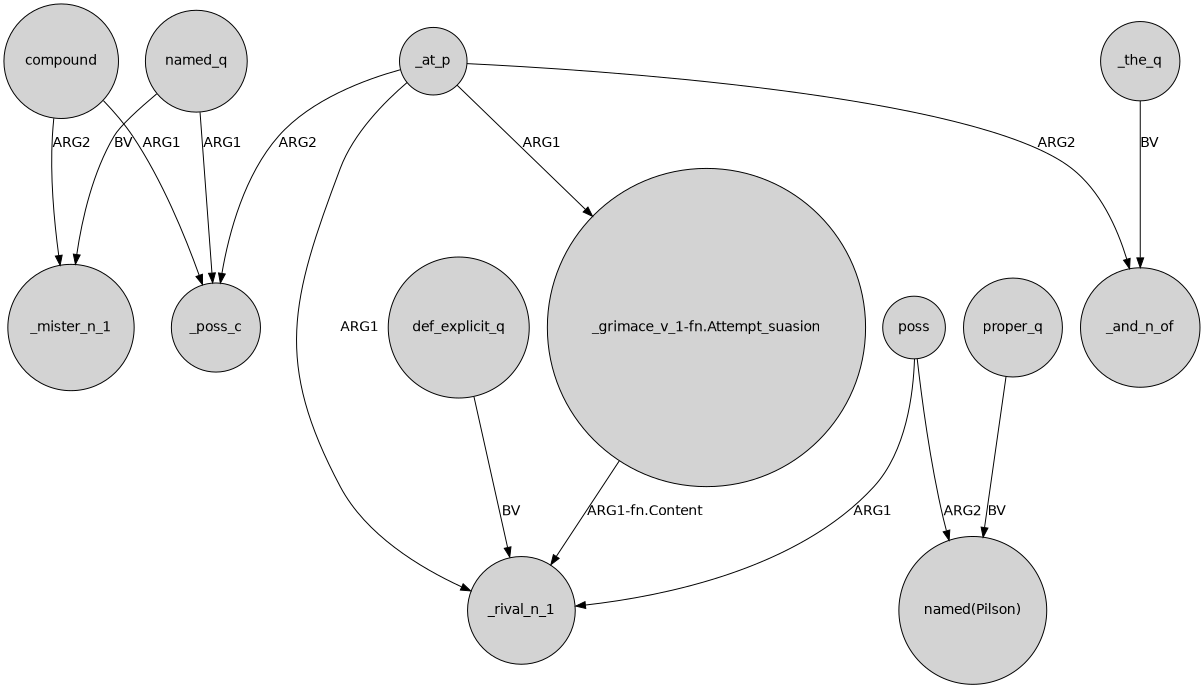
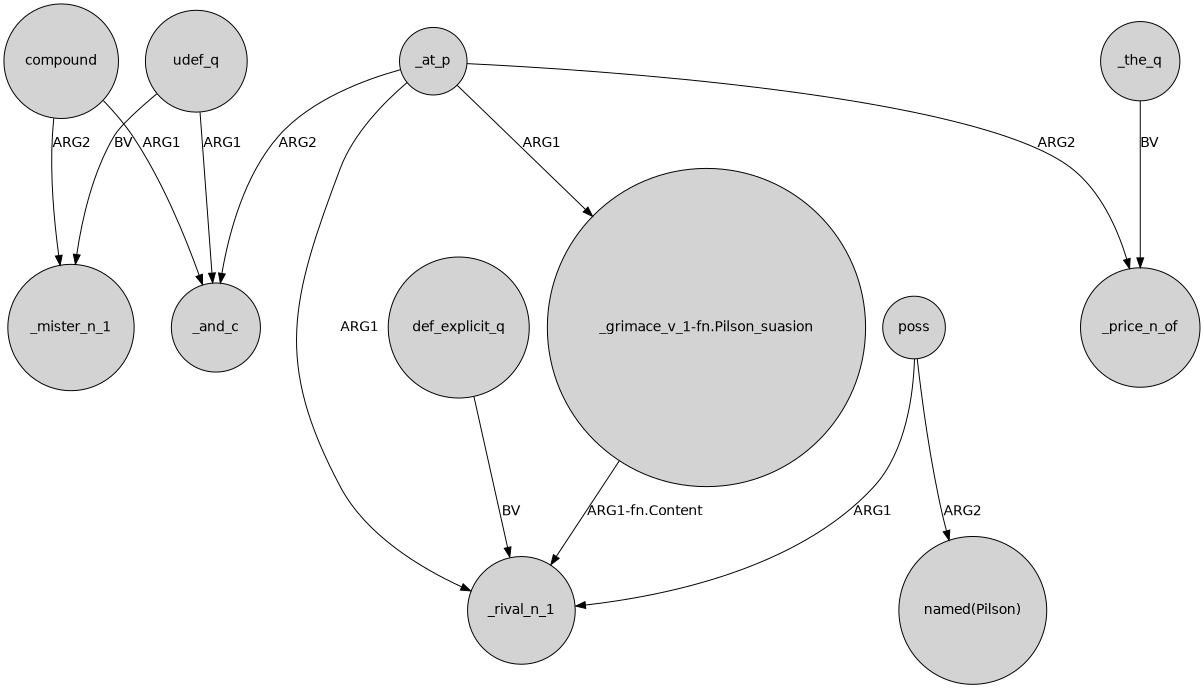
node "named_q": label "named_q" -> "udef_q"
node "_poss_c": label "_poss_c" -> "_and_c"
node "_grimace_v_1-fn.Attempt_suasion": label "_grimace_v_1-fn.Attempt_suasion" -> "_grimace_v_1-fn.Pilson_suasion"
node "proper_q": removed
node "_and_n_of": label "_and_n_of" -> "_price_n_of"
